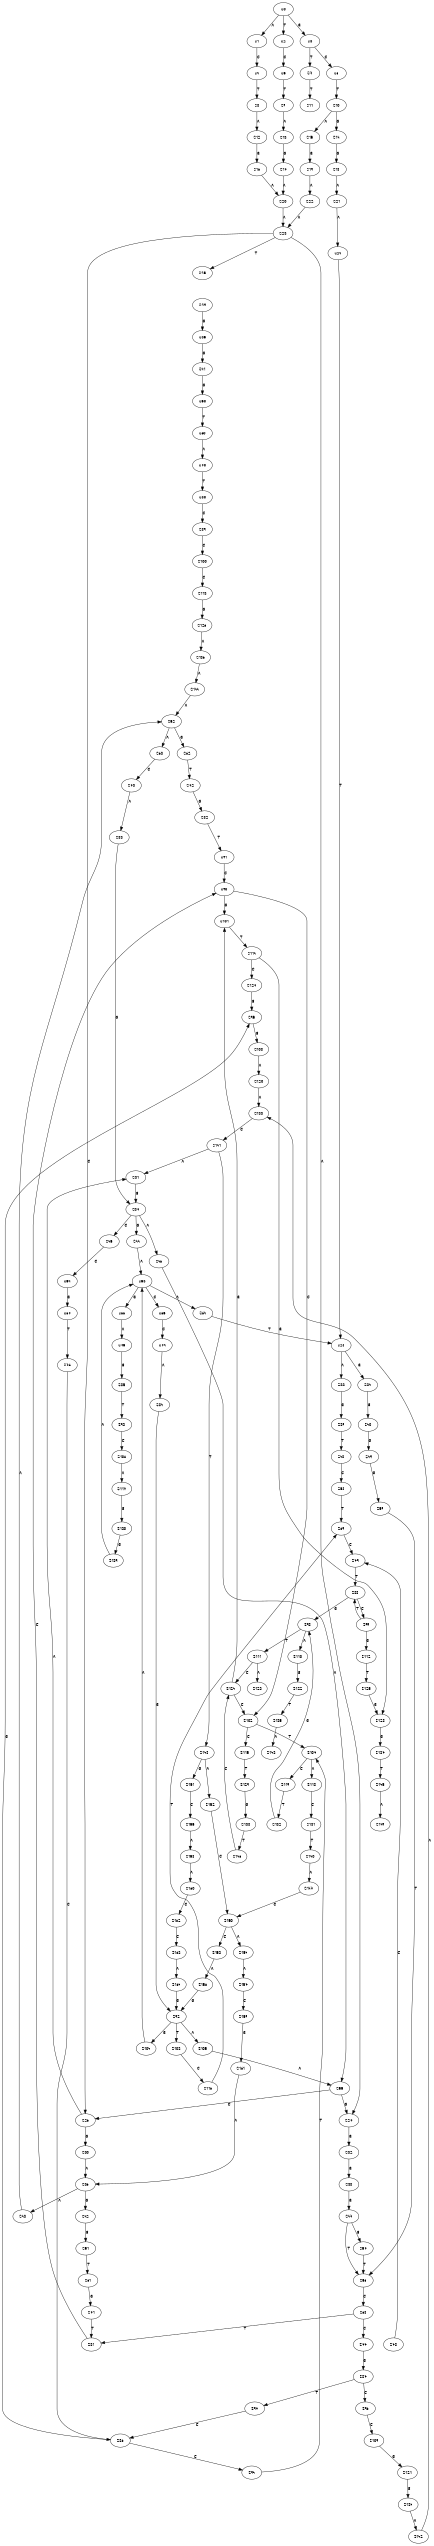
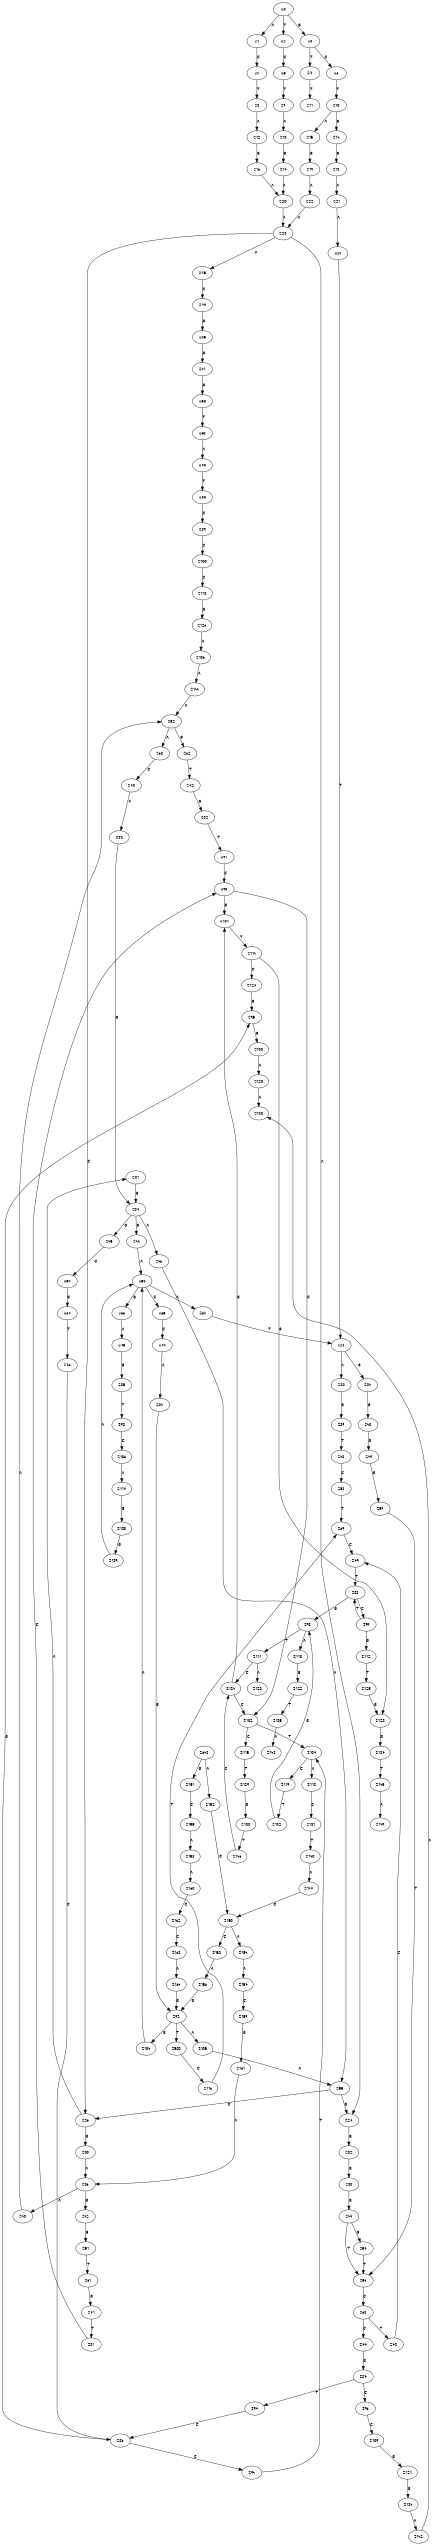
edge "S25" -> "S29": added, label "C"
node "S141": removed
node "S148": label "S148" -> "S648"
node "S103": label "S103" -> "S503"
edge "S68" -> "S81": now "S68" -> "S78"
